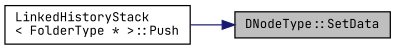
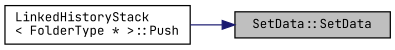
node "DNodeType::SetData": label "DNodeType::SetData" -> "SetData::SetData"
